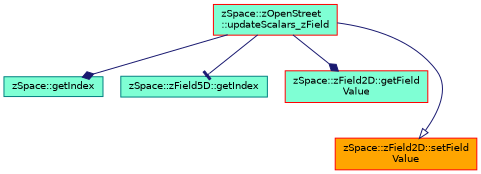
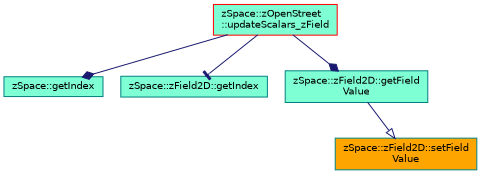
edge "zSpace::zOpenStreet ::updateScalars_zField" -> "zSpace::zField2D::setField Value": now "zSpace::zField2D::getField Value" -> "zSpace::zField2D::setField Value"
node "zSpace::zField5D::getIndex": label "zSpace::zField5D::getIndex" -> "zSpace::zField2D::getIndex"
node "zSpace::zField2D::getField Value": color red -> teal
node "zSpace::zField2D::setField Value": color red -> teal
